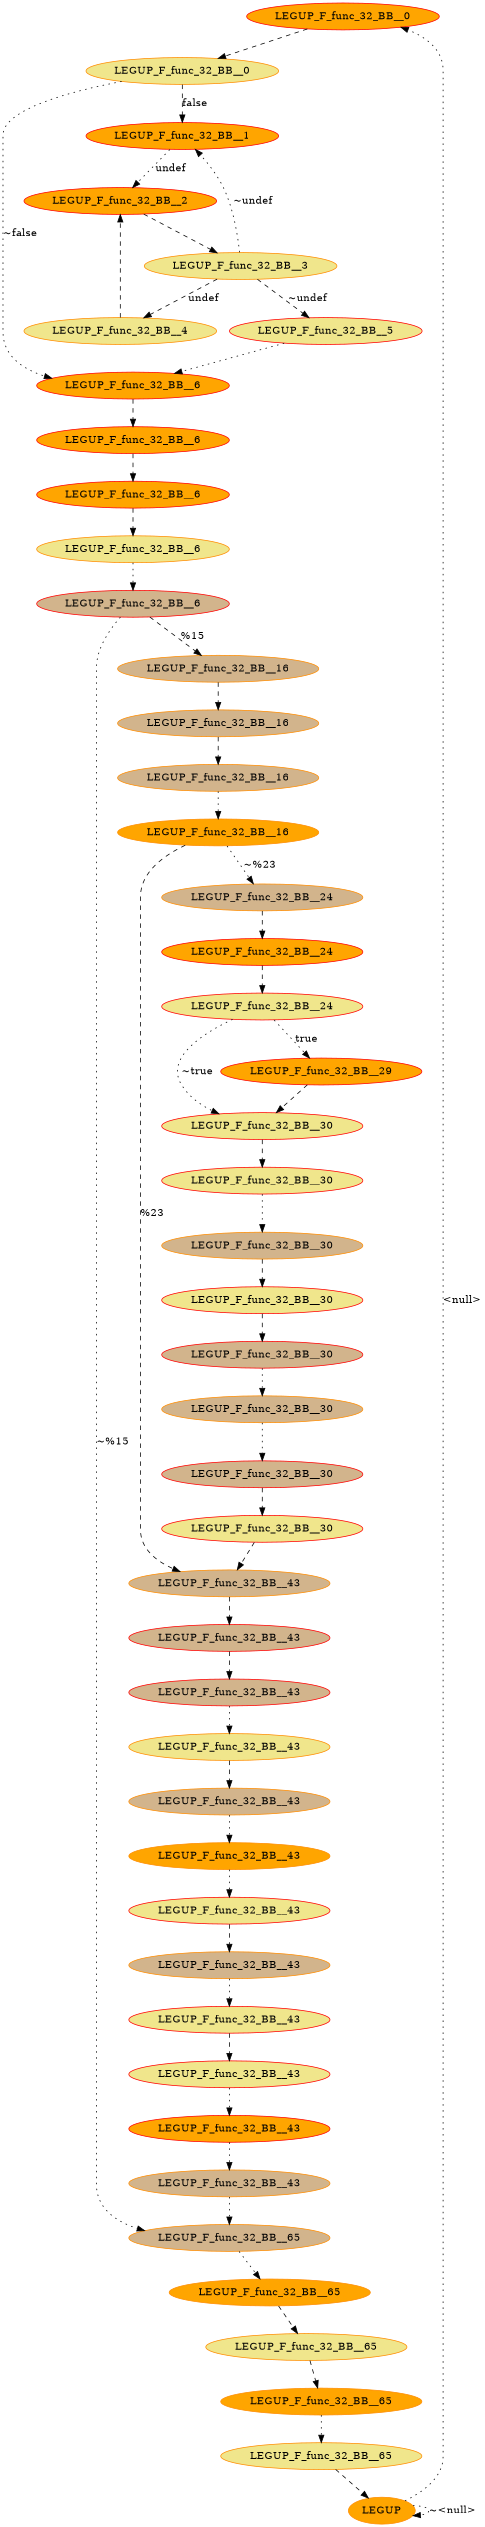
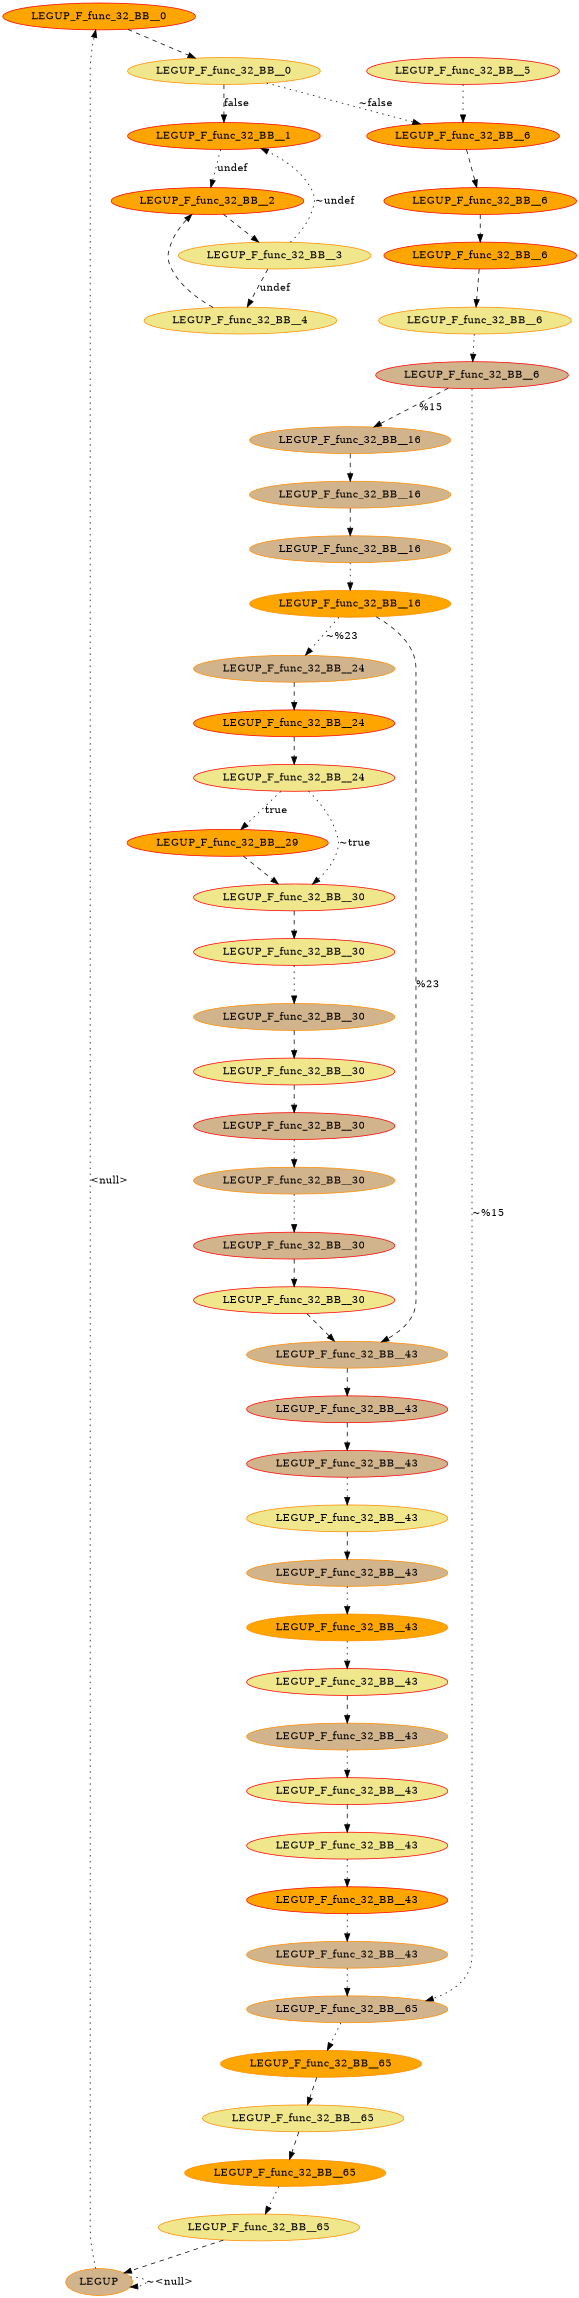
edge "LEGUP_F_func_32_BB__3" -> "LEGUP_F_func_32_BB__5": removed, label "~undef"
node "LEGUP": fillcolor orange -> tan
